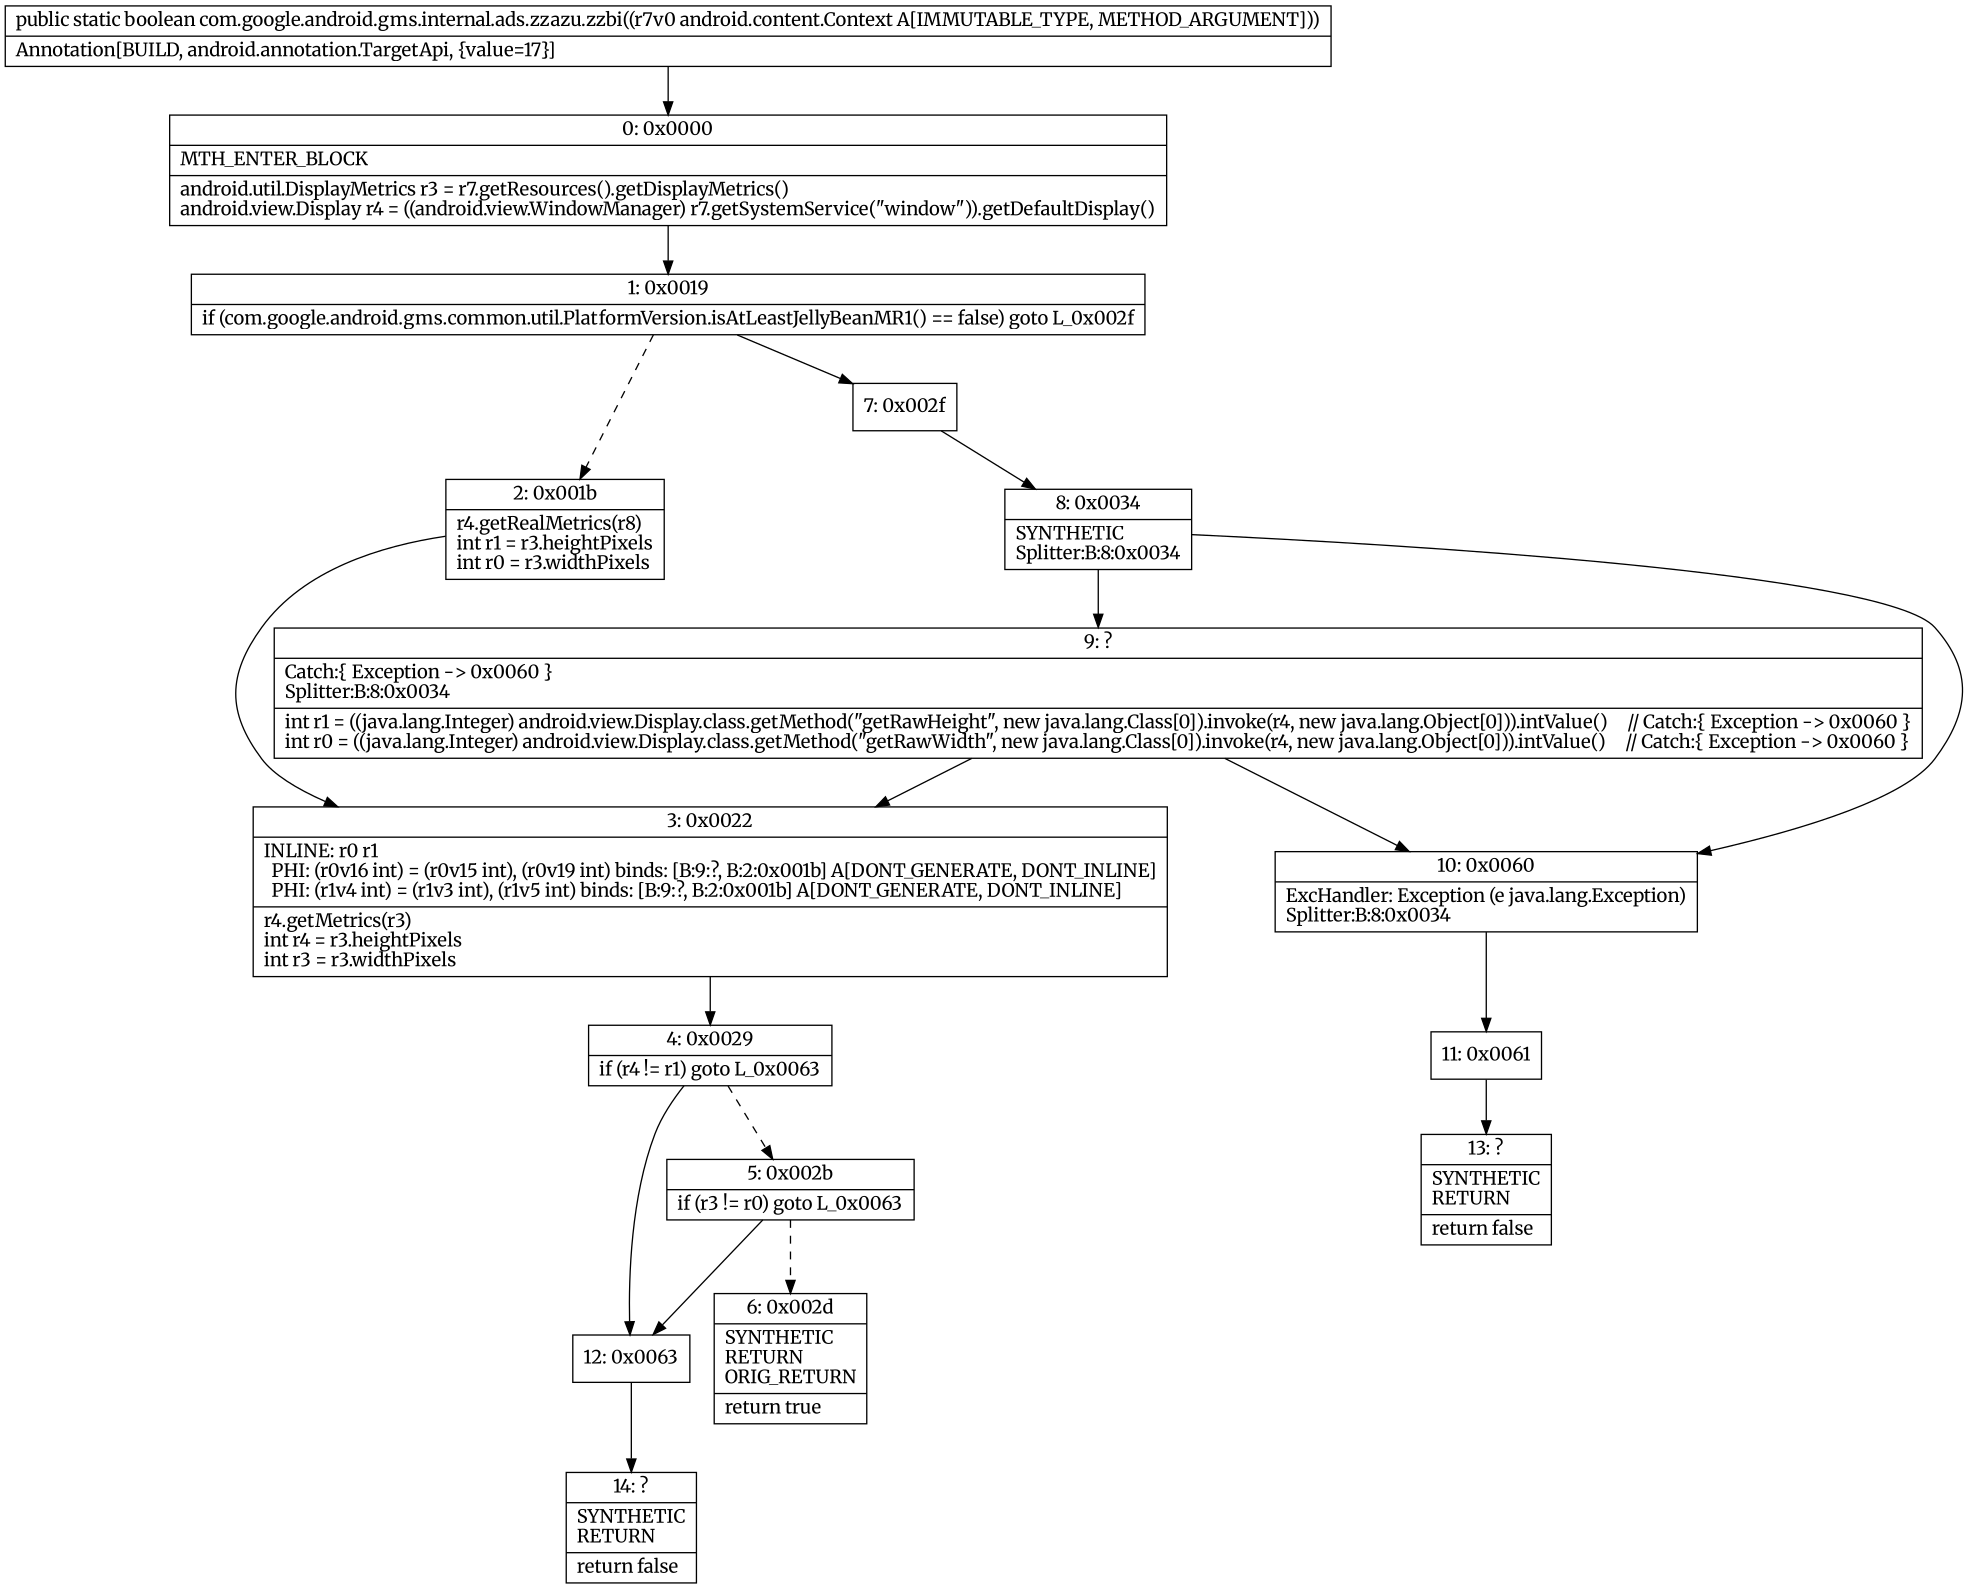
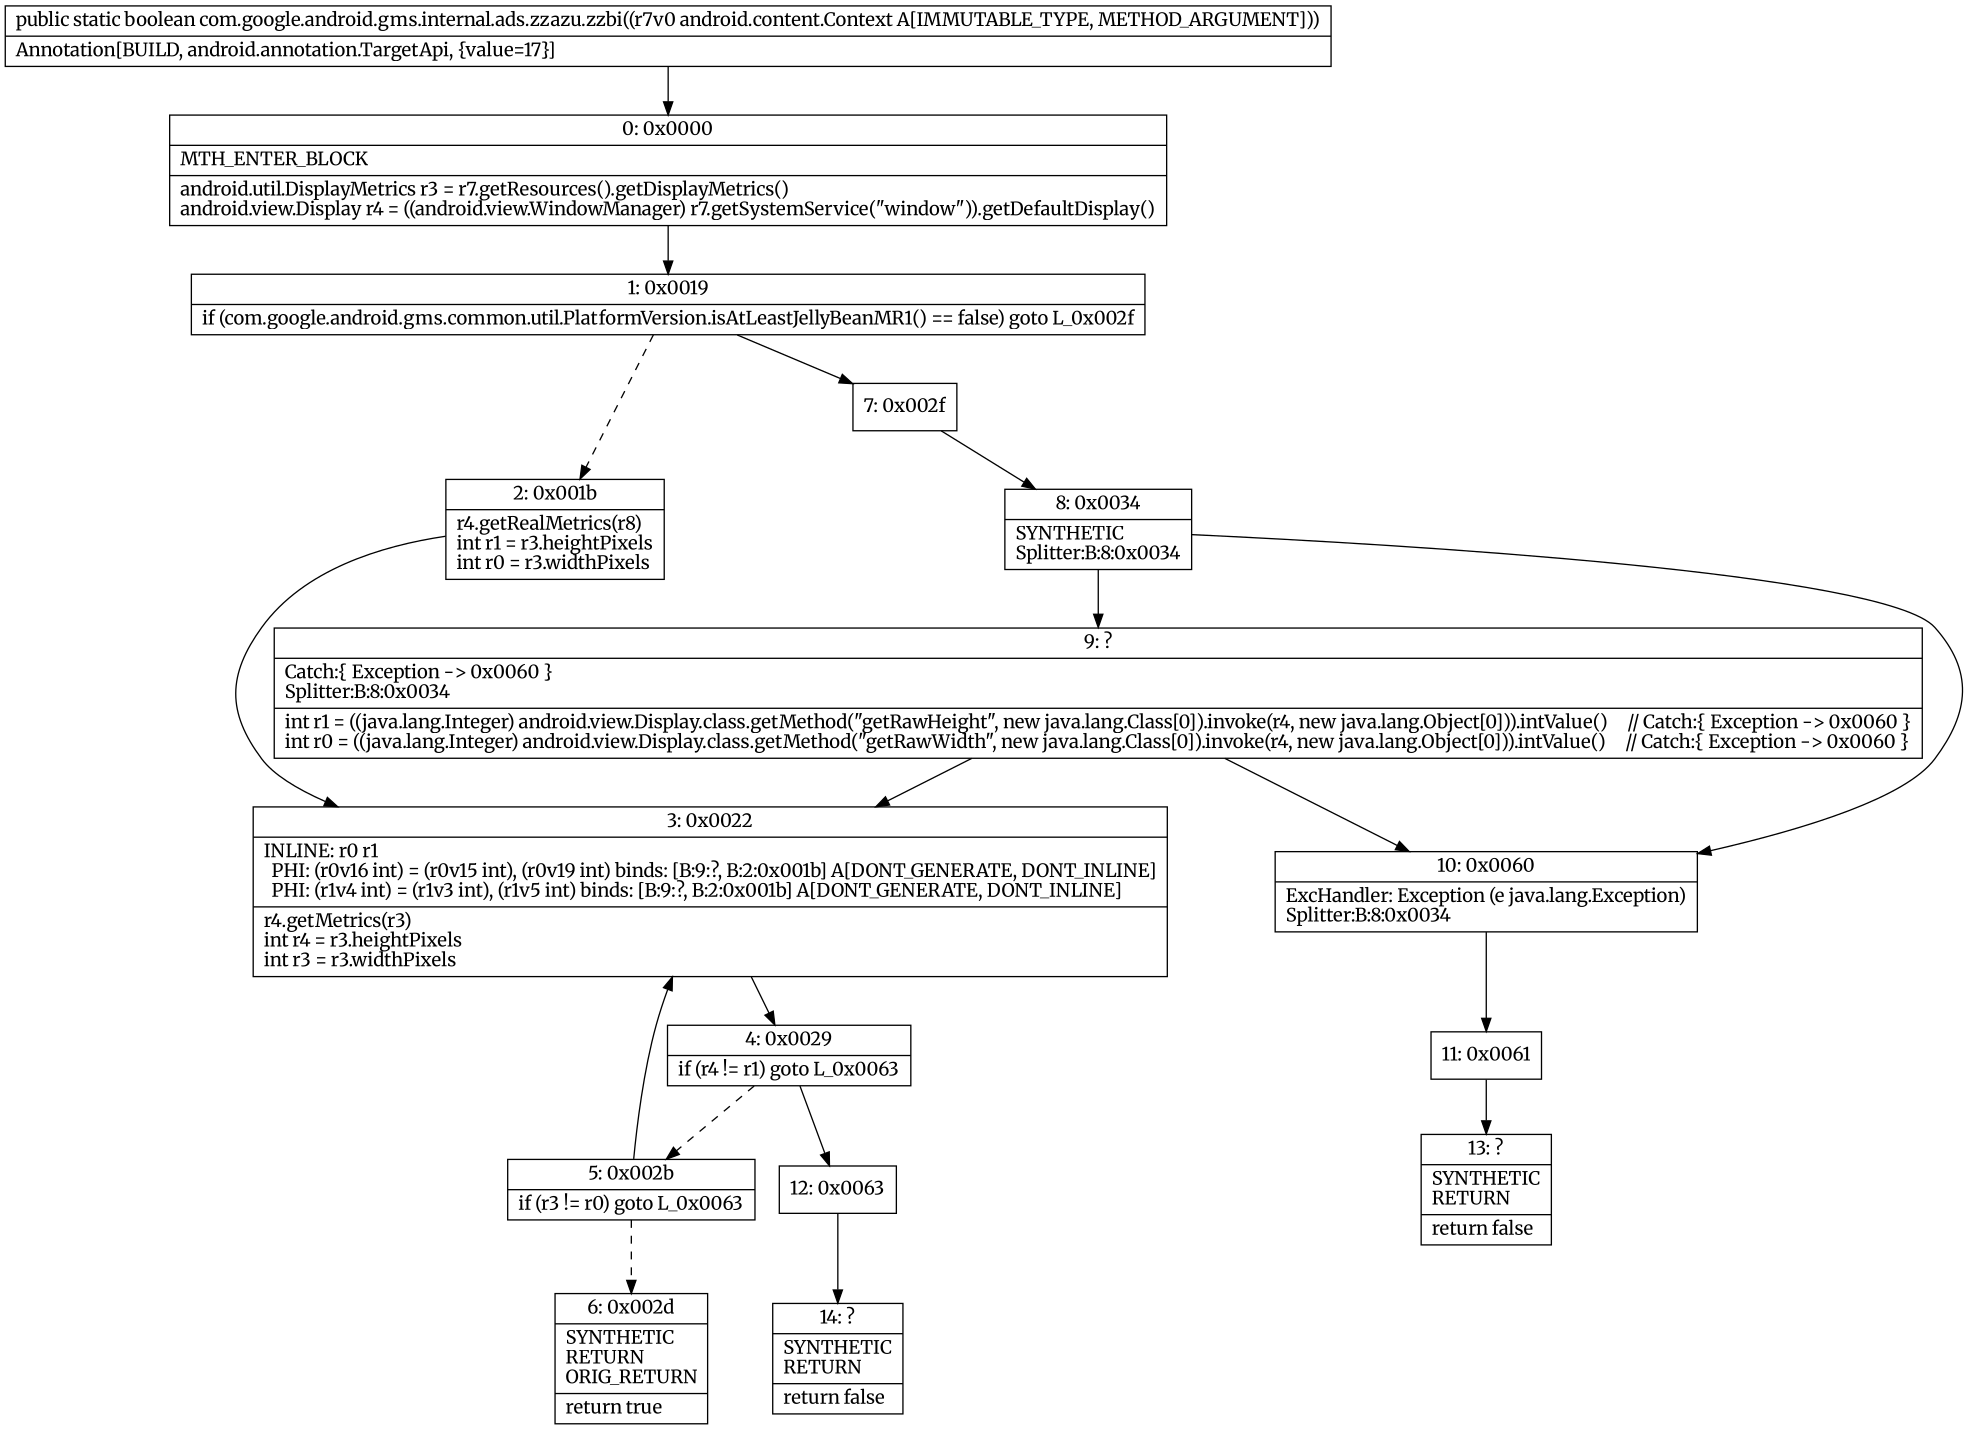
edge "5: 0x002b" -> "12: 0x0063": now "5: 0x002b" -> "3: 0x0022"
